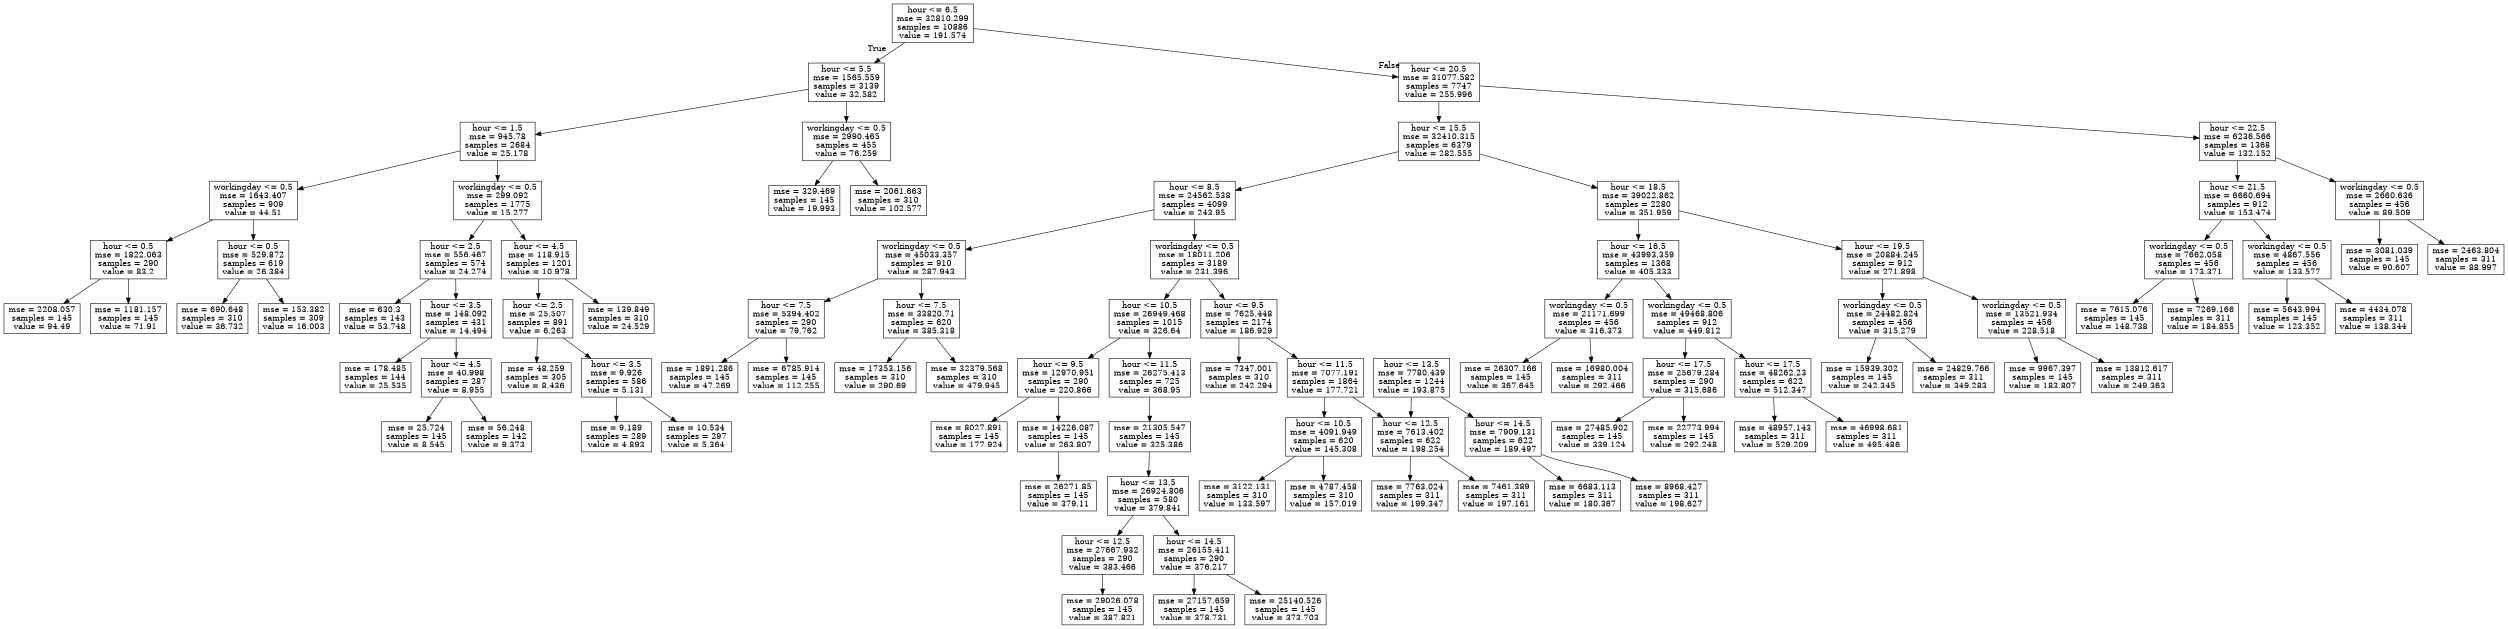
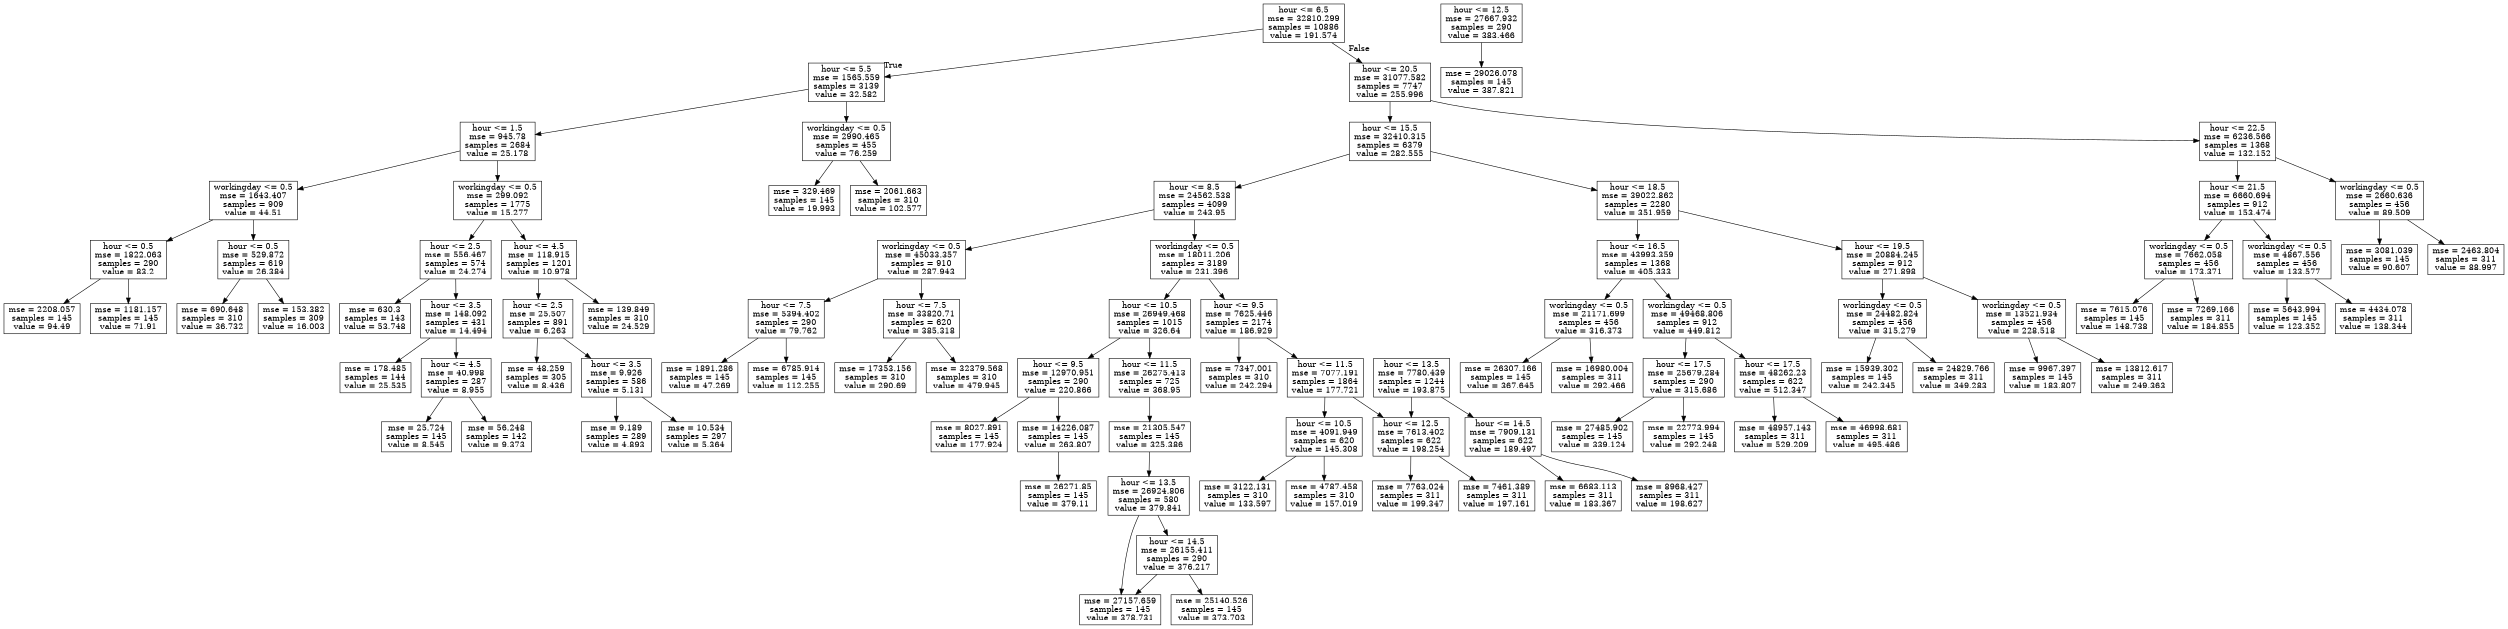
node "hour <= 9.5 mse = 7625.448 samples = 2174 value = 186.929": label "hour <= 9.5 mse = 7625.448 samples = 2174 value = 186.929" -> "hour <= 9.5 mse = 7625.446 samples = 2174 value = 186.929"
node "mse = 6683.113 samples = 311 value = 180.367": label "mse = 6683.113 samples = 311 value = 180.367" -> "mse = 6683.113 samples = 311 value = 183.367"
edge "hour <= 13.5 mse = 26924.806 samples = 580 value = 379.841" -> "hour <= 12.5 mse = 27667.932 samples = 290 value = 383.466": now "hour <= 13.5 mse = 26924.806 samples = 580 value = 379.841" -> "mse = 27157.659 samples = 145 value = 378.731"
